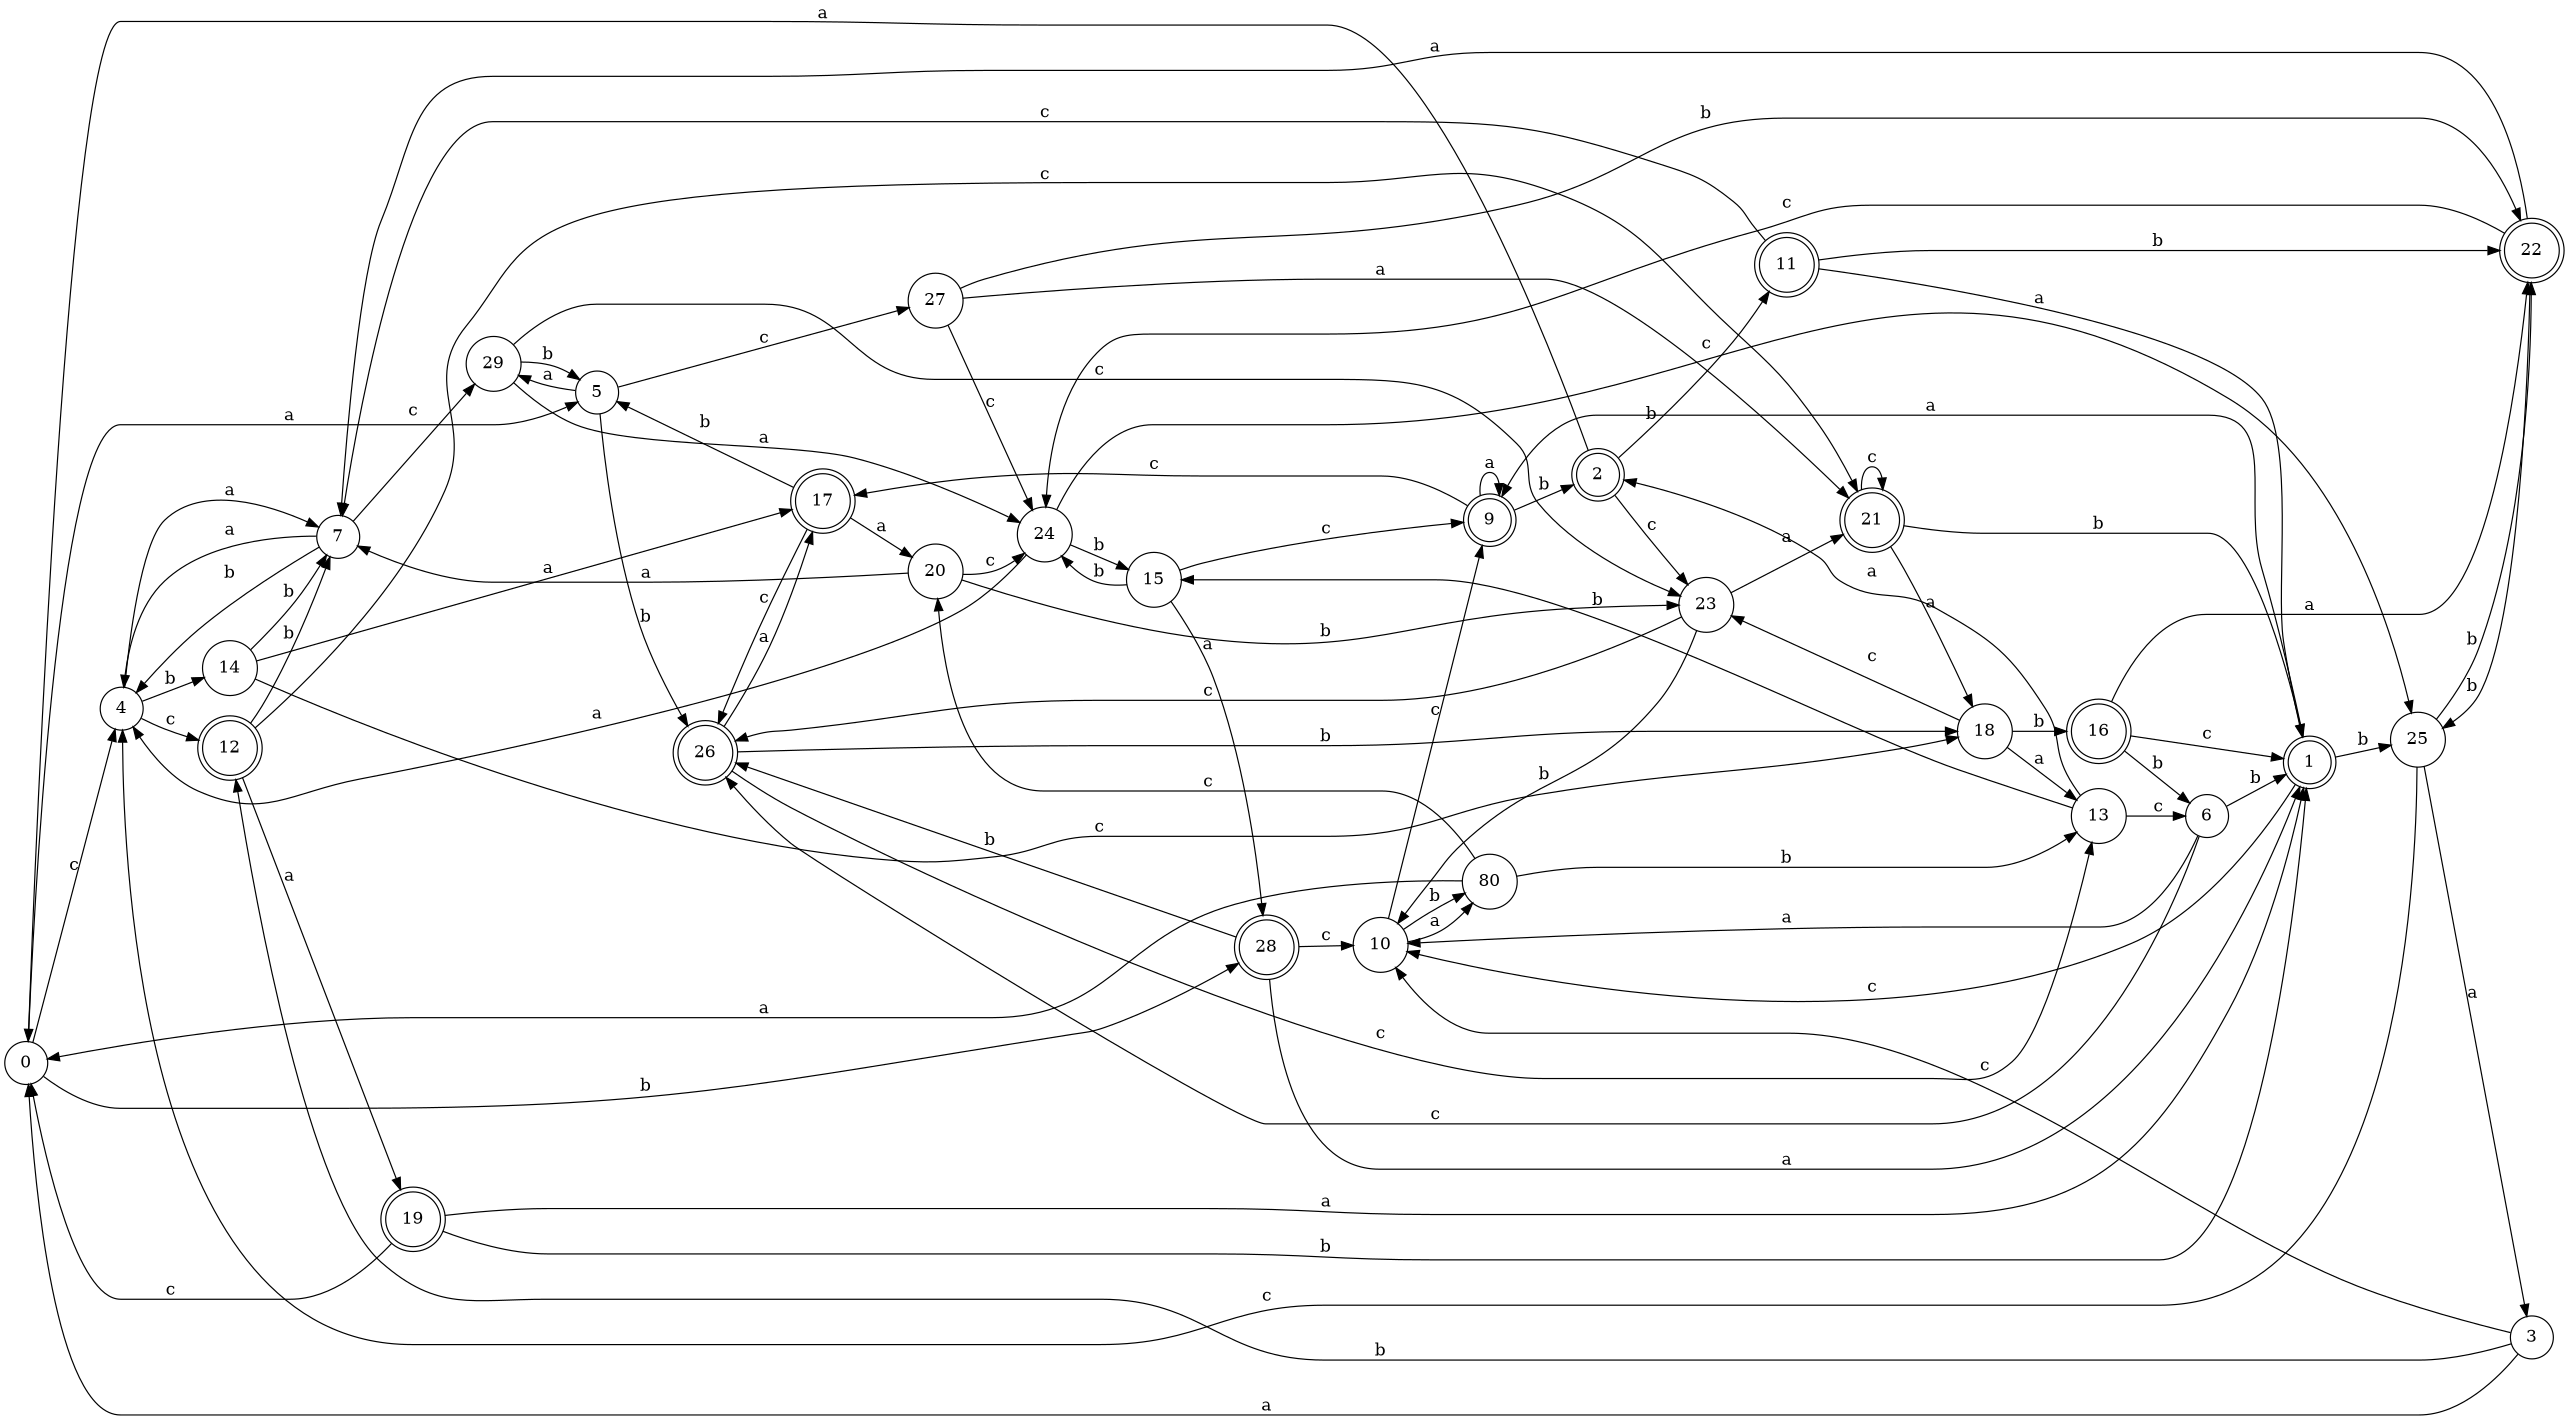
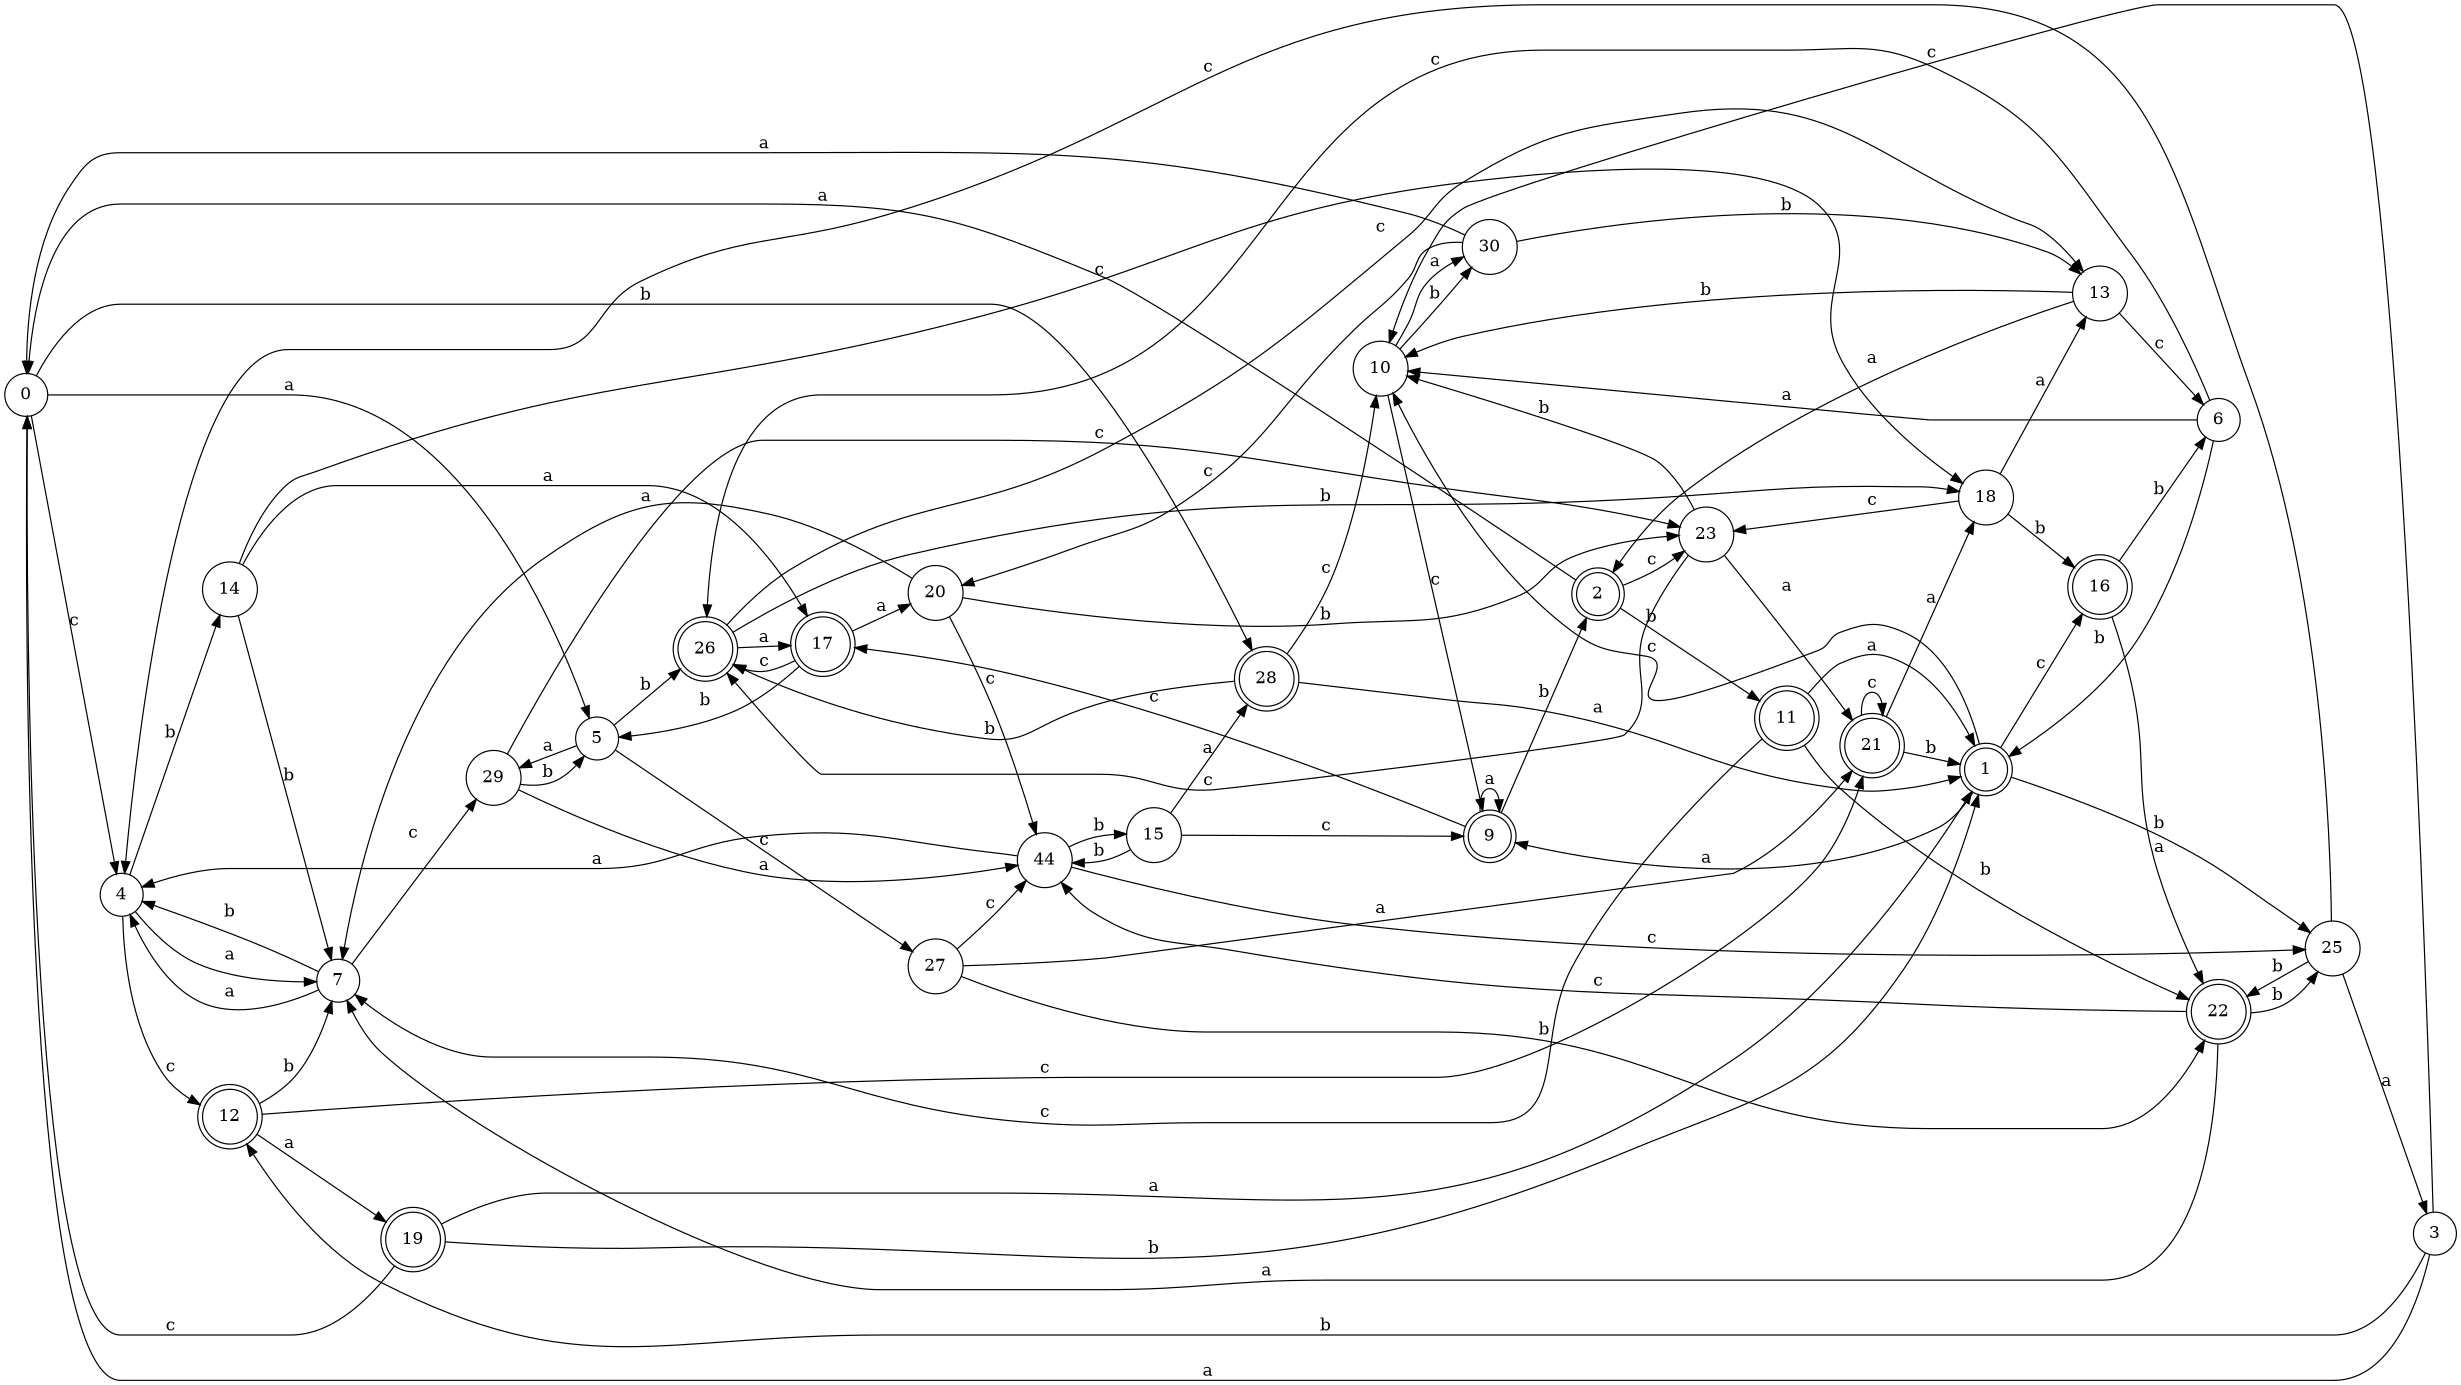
node "24": label "24" -> "44"
edge "13" -> "15": now "13" -> "10"
edge "16" -> "1": reversed
node "80": label "80" -> "30"
